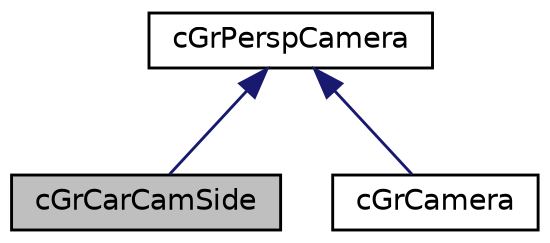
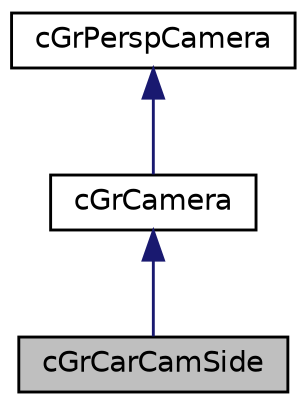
edge "cGrCarCamSide" -> "cGrPerspCamera": now "cGrCarCamSide" -> "cGrCamera"
